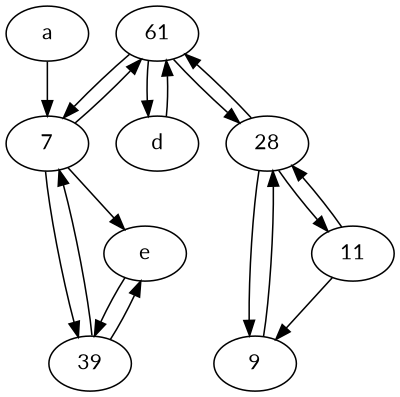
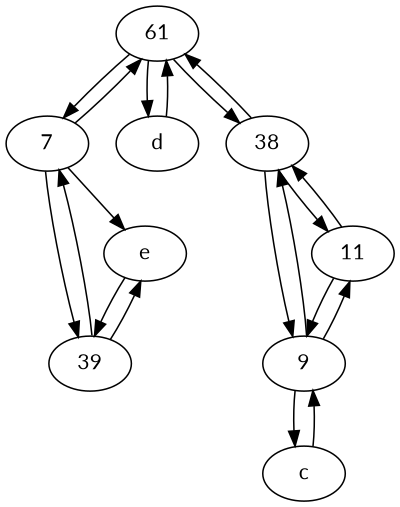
node "a": removed
node "28": label "28" -> "38"
edge "9" -> "11": added
node "c": added
